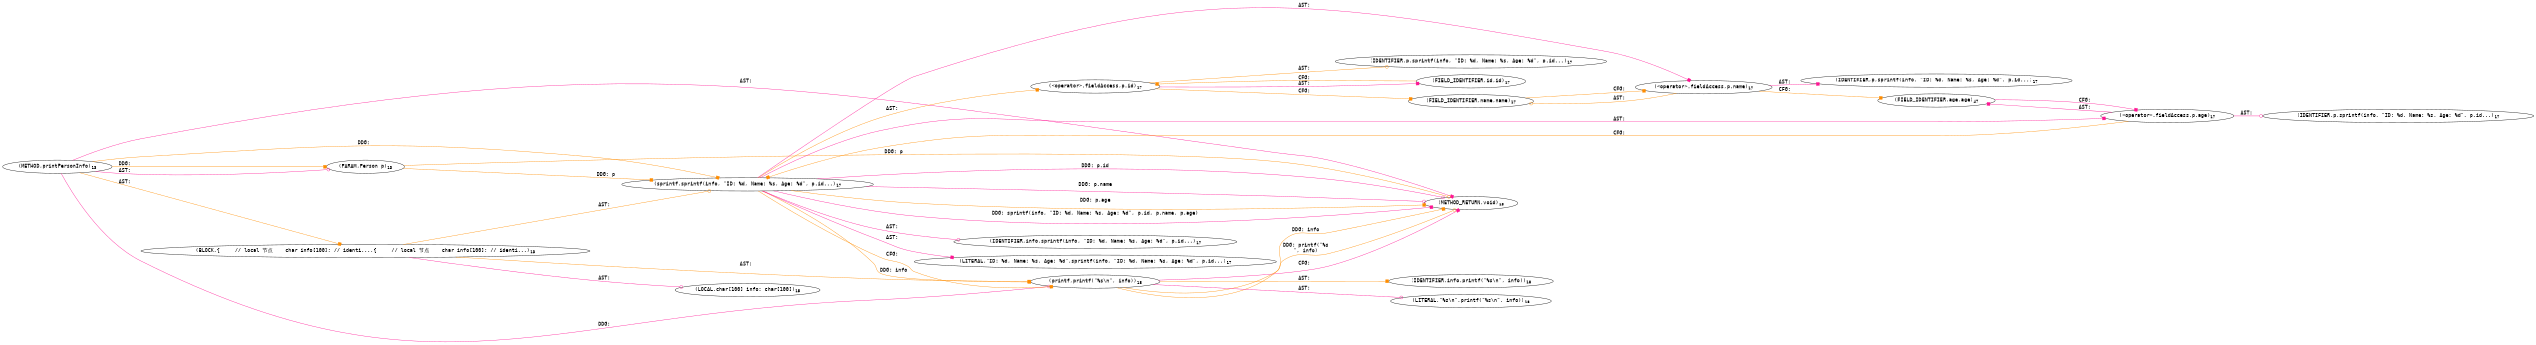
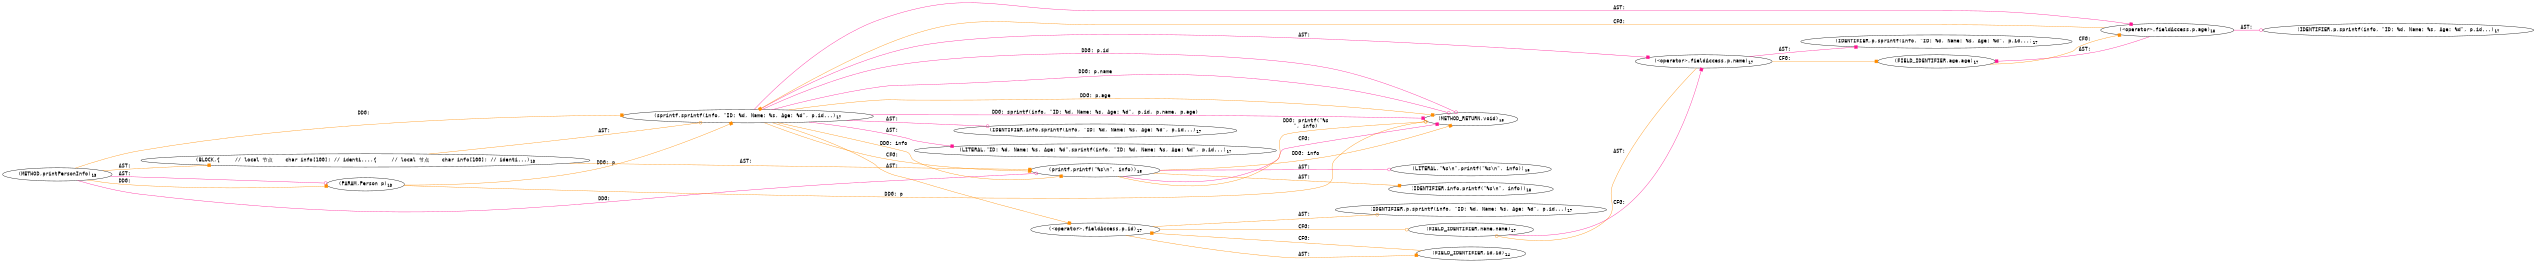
node "(FIELD_IDENTIFIER,id,id)": text "17" -> "14"
edge "(<operator>.fieldAccess,p.id)" -> "(FIELD_IDENTIFIER,id,id)": color deeppink -> darkorange
edge "(METHOD,printPersonInfo)" -> "(METHOD_RETURN,void)": removed, label "AST:"
edge "(<operator>.fieldAccess,p.id)" -> "(FIELD_IDENTIFIER,name,name)": arrowhead box -> odot
edge "(FIELD_IDENTIFIER,name,name)" -> "(<operator>.fieldAccess,p.name)": color darkorange -> deeppink
node "(FIELD_IDENTIFIER,age,age)": text "47" -> "17"
edge "(FIELD_IDENTIFIER,age,age)" -> "(<operator>.fieldAccess,p.age)": color deeppink -> darkorange
node "(<operator>.fieldAccess,p.age)": text "17" -> "18"
node "(LOCAL,char[100] info: char[100])": removed
